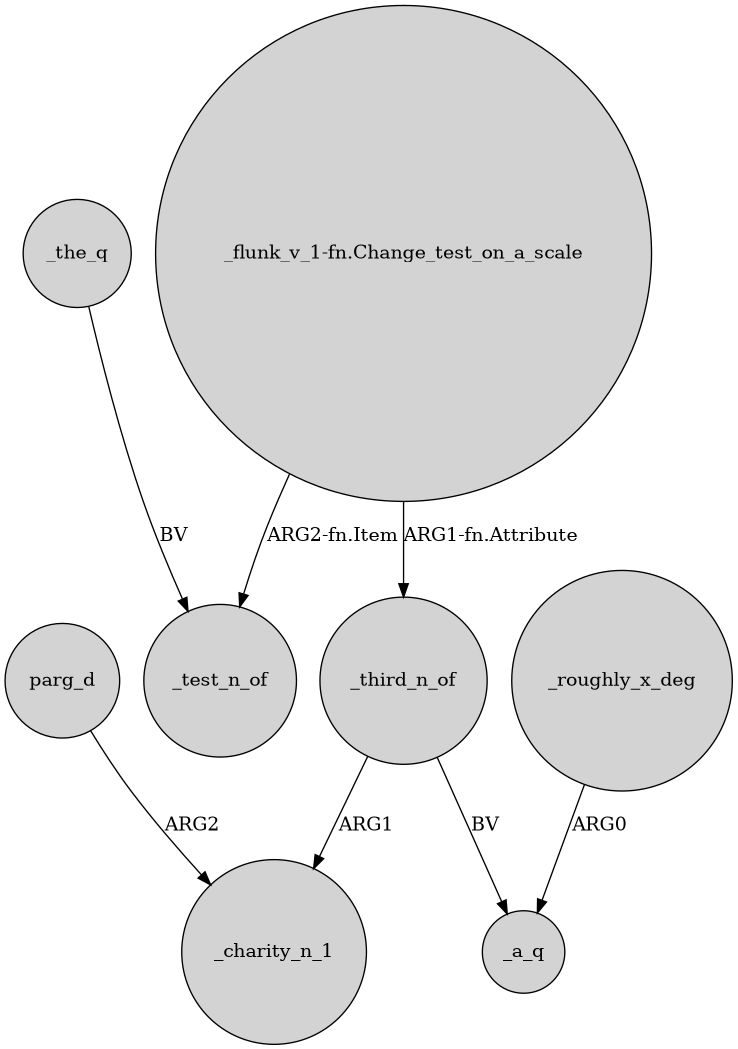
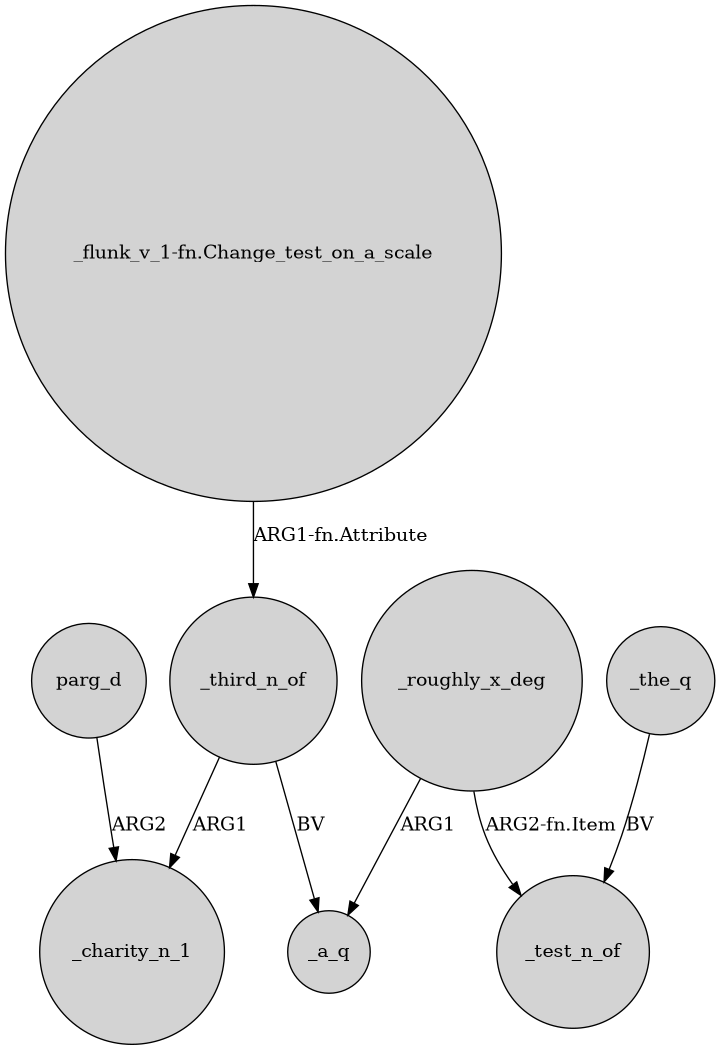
edge "_flunk_v_1-fn.Change_test_on_a_scale" -> "_test_n_of": now "_roughly_x_deg" -> "_test_n_of"
edge "_roughly_x_deg" -> "_a_q": label "ARG0" -> "ARG1"
